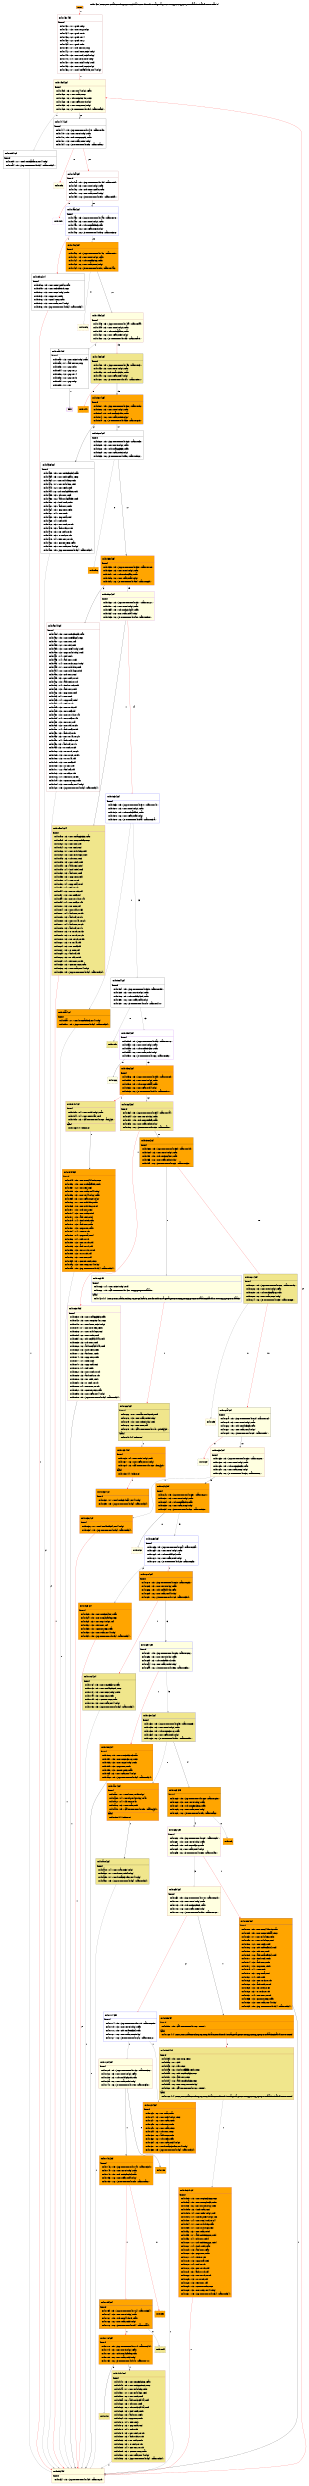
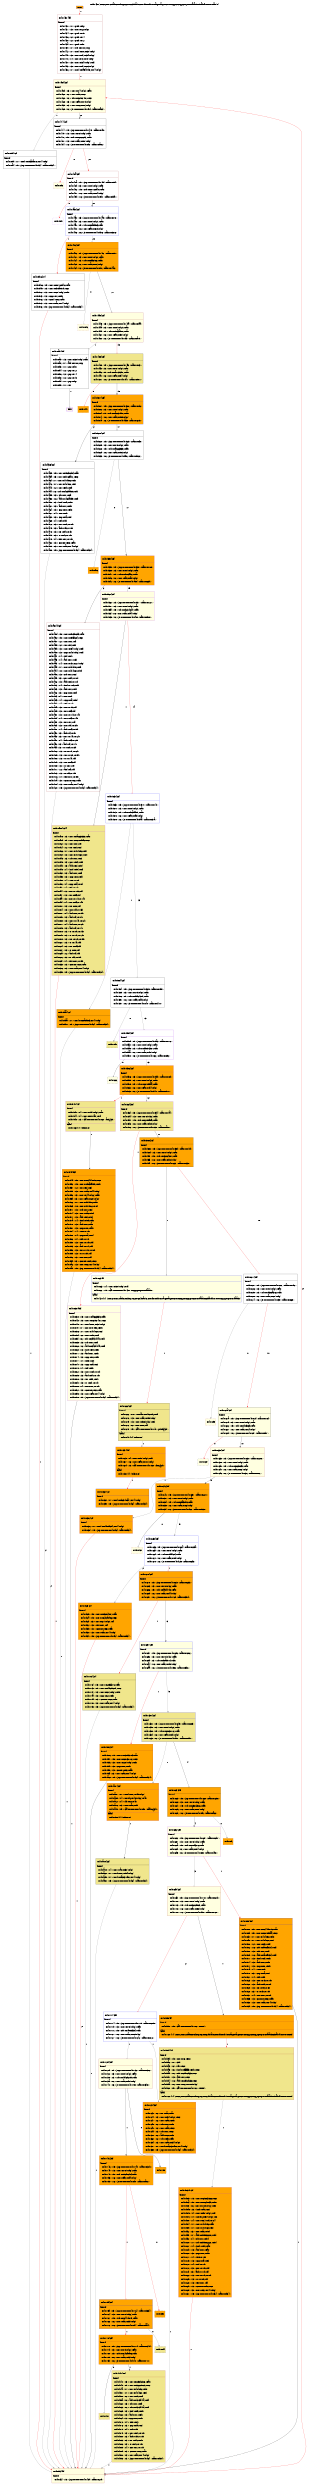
node "0x401601 [25]": fillcolor khaki -> white
